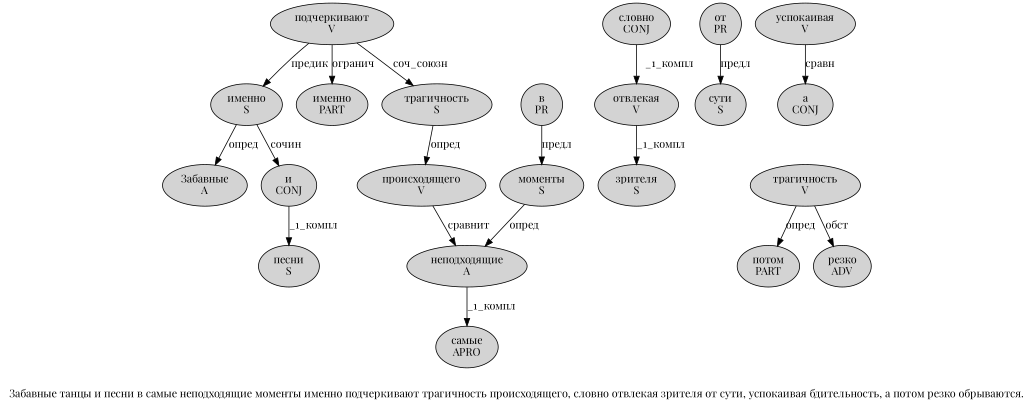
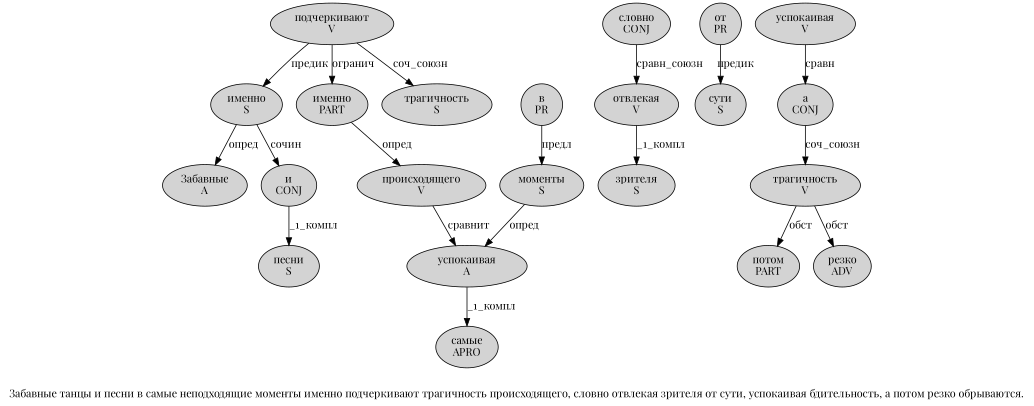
edge "словно CONJ" -> "отвлекая V": label "_1_компл" -> "сравн_союзн"
edge "от PR" -> "сути S": label "предл" -> "предик"
edge "трагичность S" -> "происходящего V": now "именно PART" -> "происходящего V"
edge "а CONJ" -> "трагичность V": added, label "соч_союзн"
edge "трагичность V" -> "потом PART": label "опред" -> "обст"
node "неподходящие A": label "неподходящие A" -> "успокаивая A"
